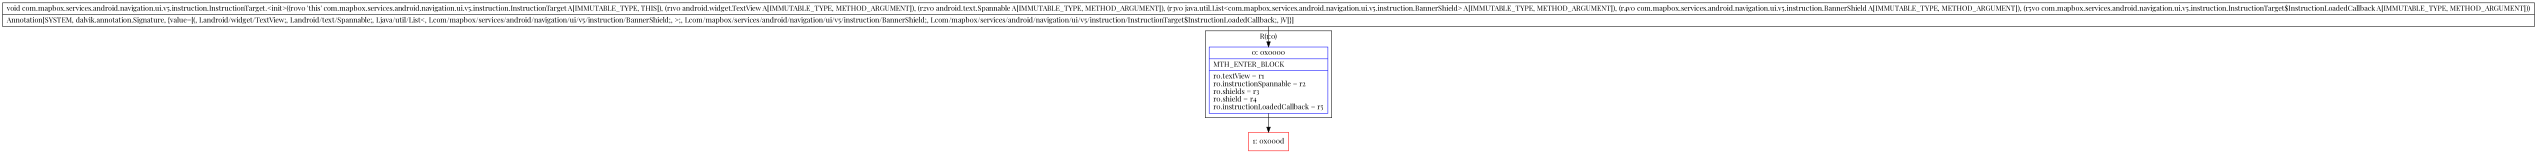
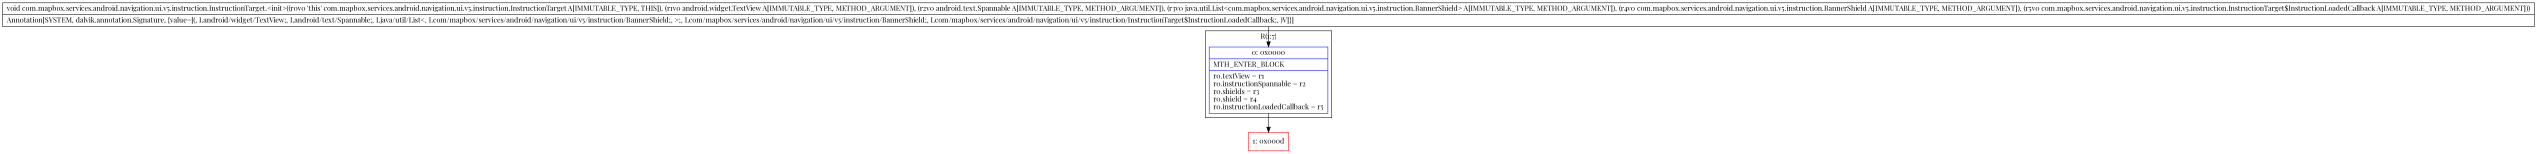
cluster "R(1:0)": label "R(1:0)" -> "R(1:7)"
